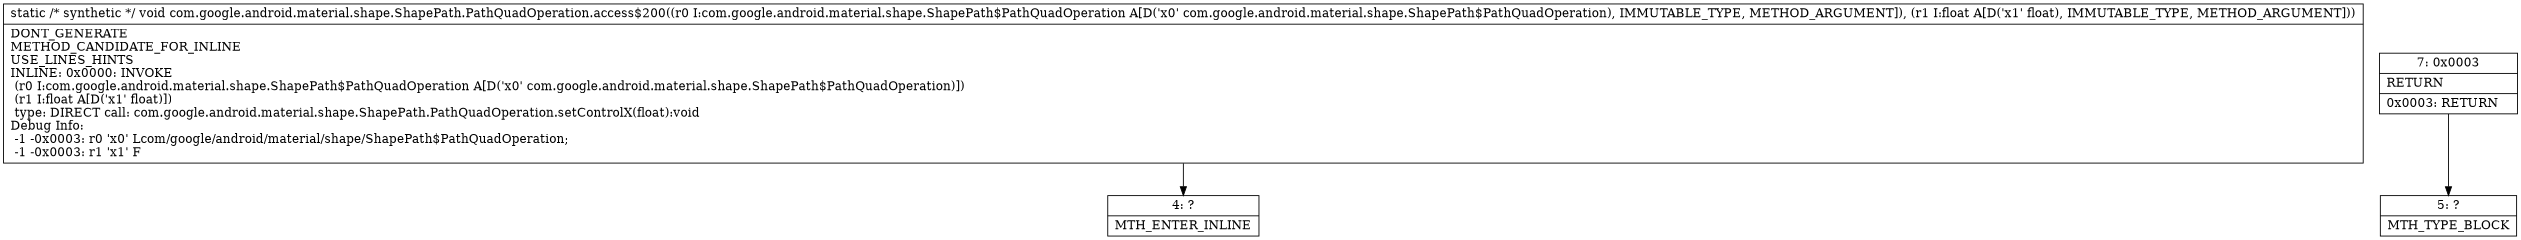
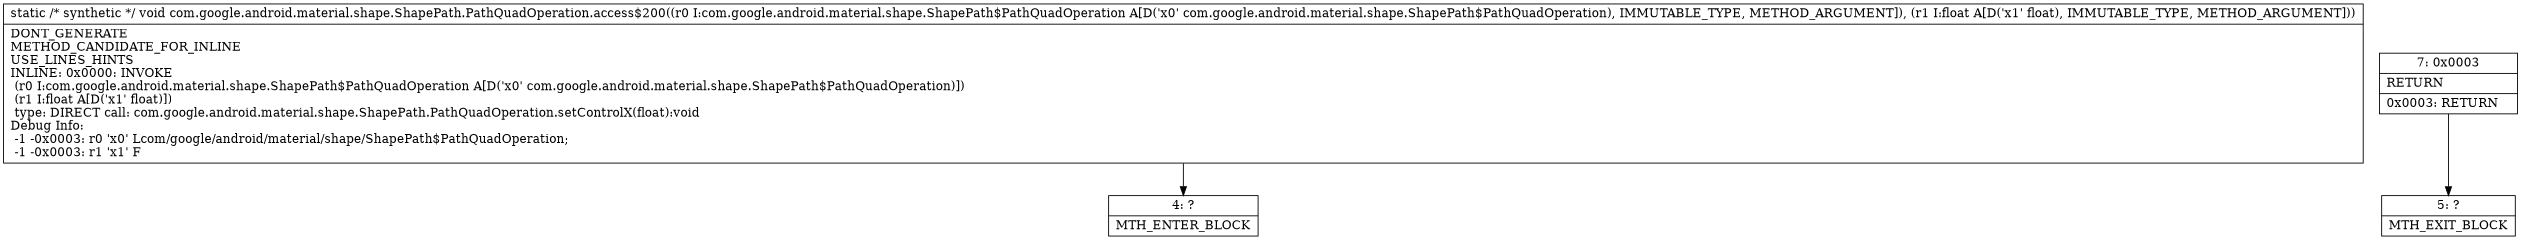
node "4: ?": text "MTH_ENTER_INLINE" -> "MTH_ENTER_BLOCK"
node "5: ?": text "MTH_TYPE_BLOCK" -> "MTH_EXIT_BLOCK"
